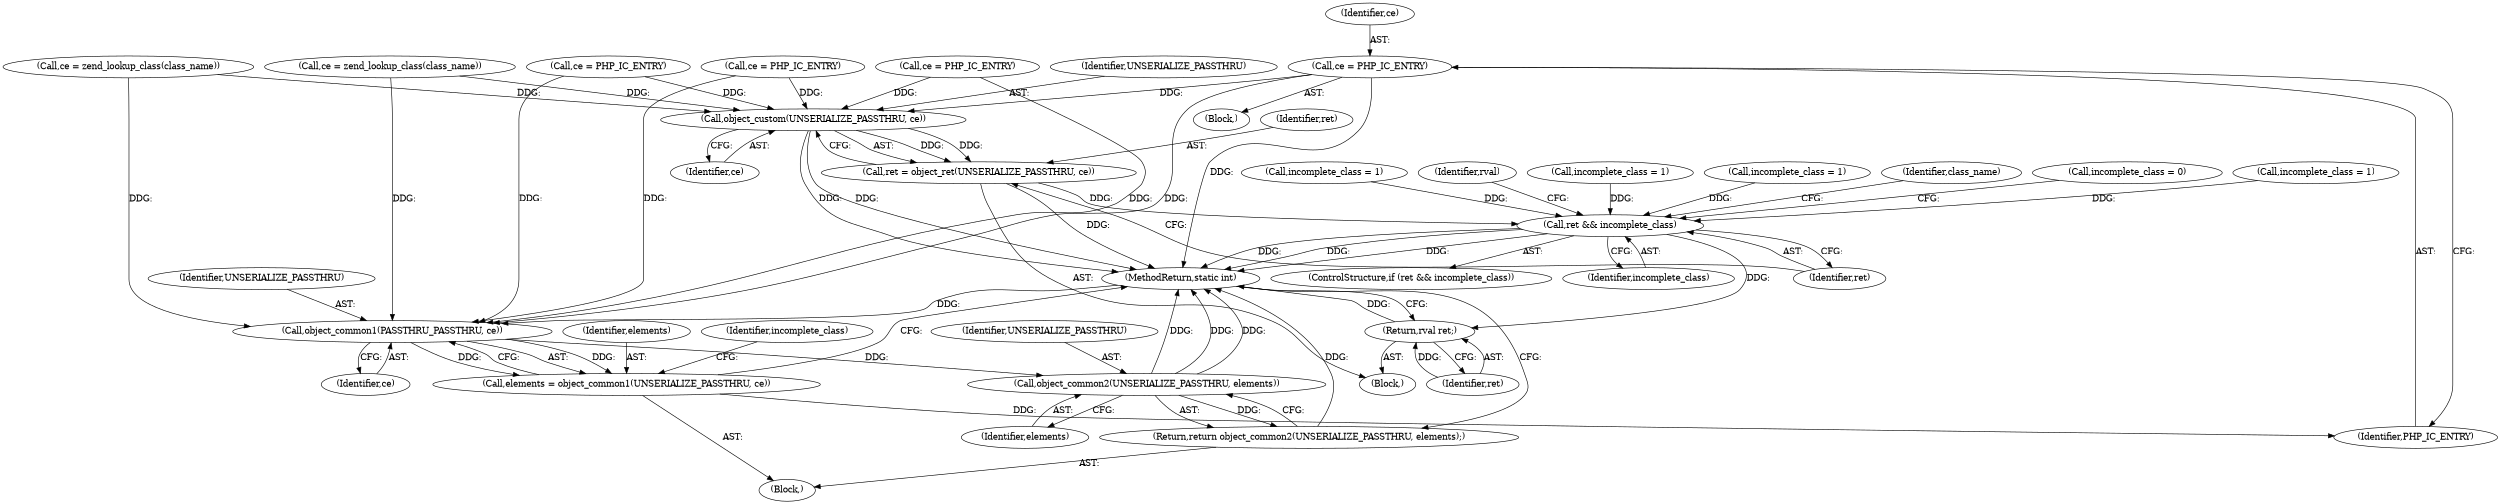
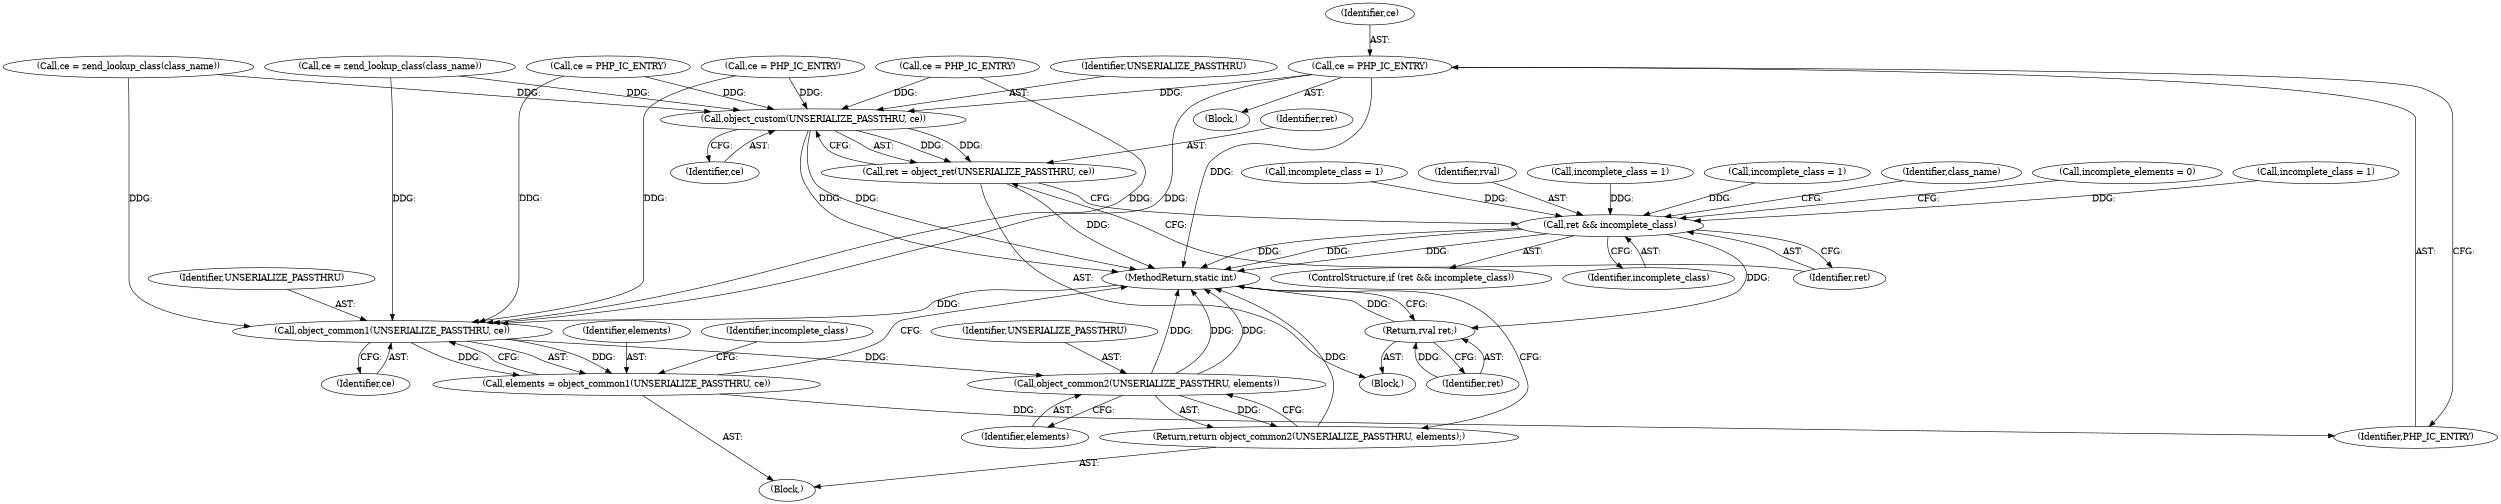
node "(Call,incomplete_class = 0)": label "(Call,incomplete_class = 0)" -> "(Call,incomplete_elements = 0)"
edge "(Call,ret = object_ret(UNSERIALIZE_PASSTHRU, ce))" -> "(Call,ret && incomplete_class)": label "DDG: " -> "CFG: "
edge "(Identifier,rval)" -> "(Call,ret && incomplete_class)": label "CFG: " -> "AST: "
node "(Call,object_common1(PASSTHRU_PASSTHRU, ce))": label "(Call,object_common1(PASSTHRU_PASSTHRU, ce))" -> "(Call,object_common1(UNSERIALIZE_PASSTHRU, ce))"
